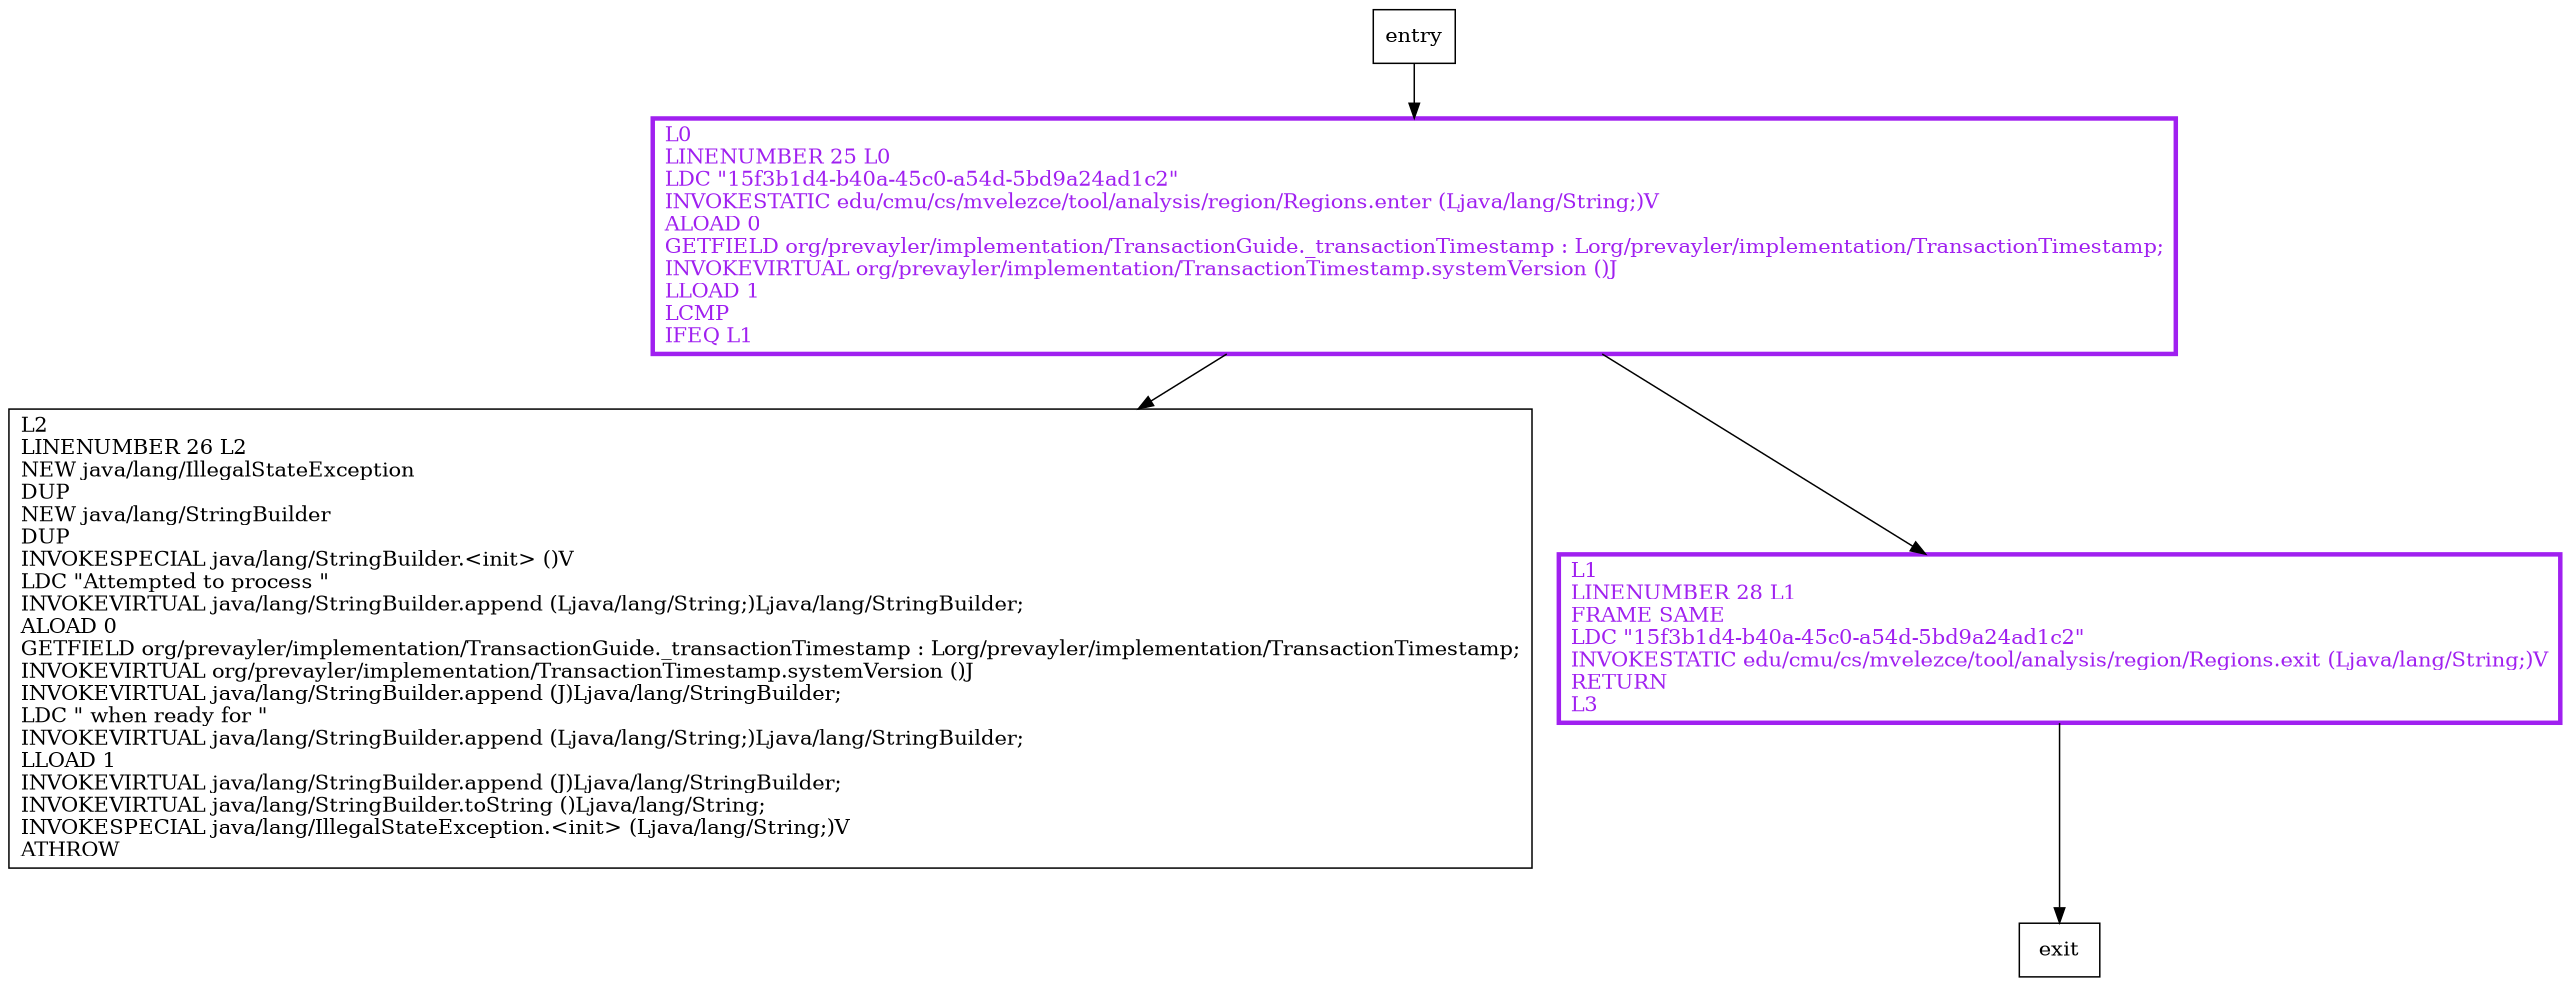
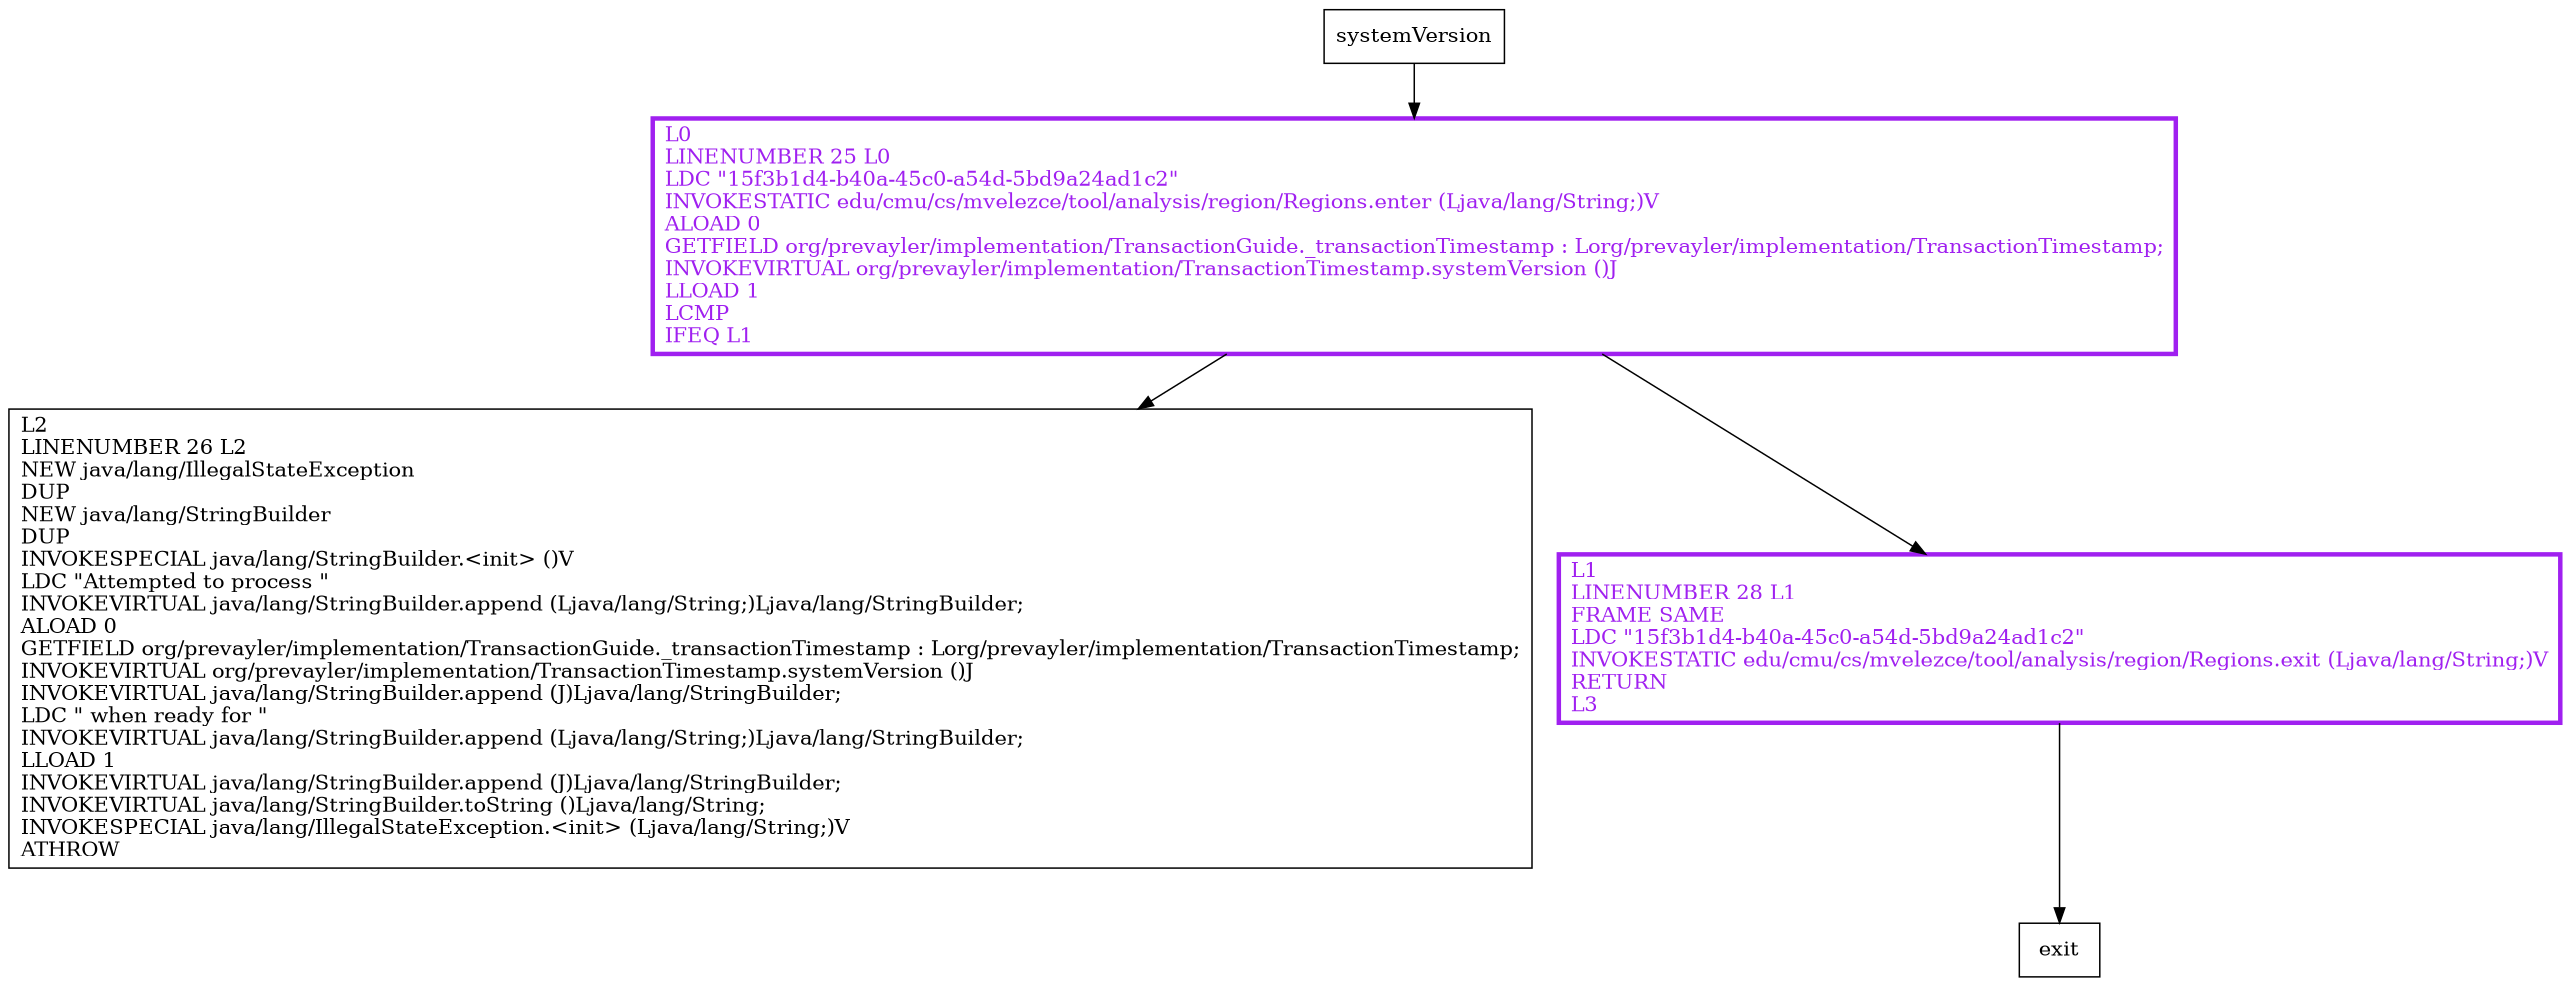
node "entry": label "entry" -> "systemVersion"
